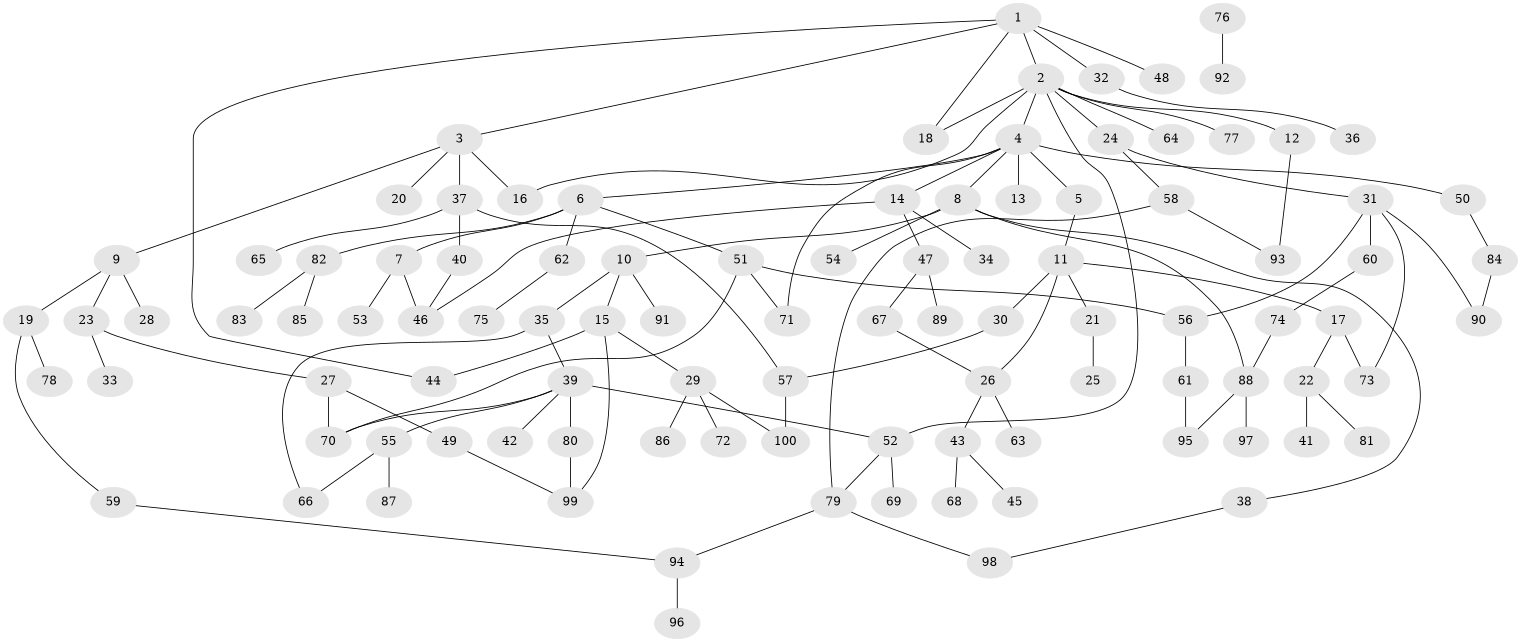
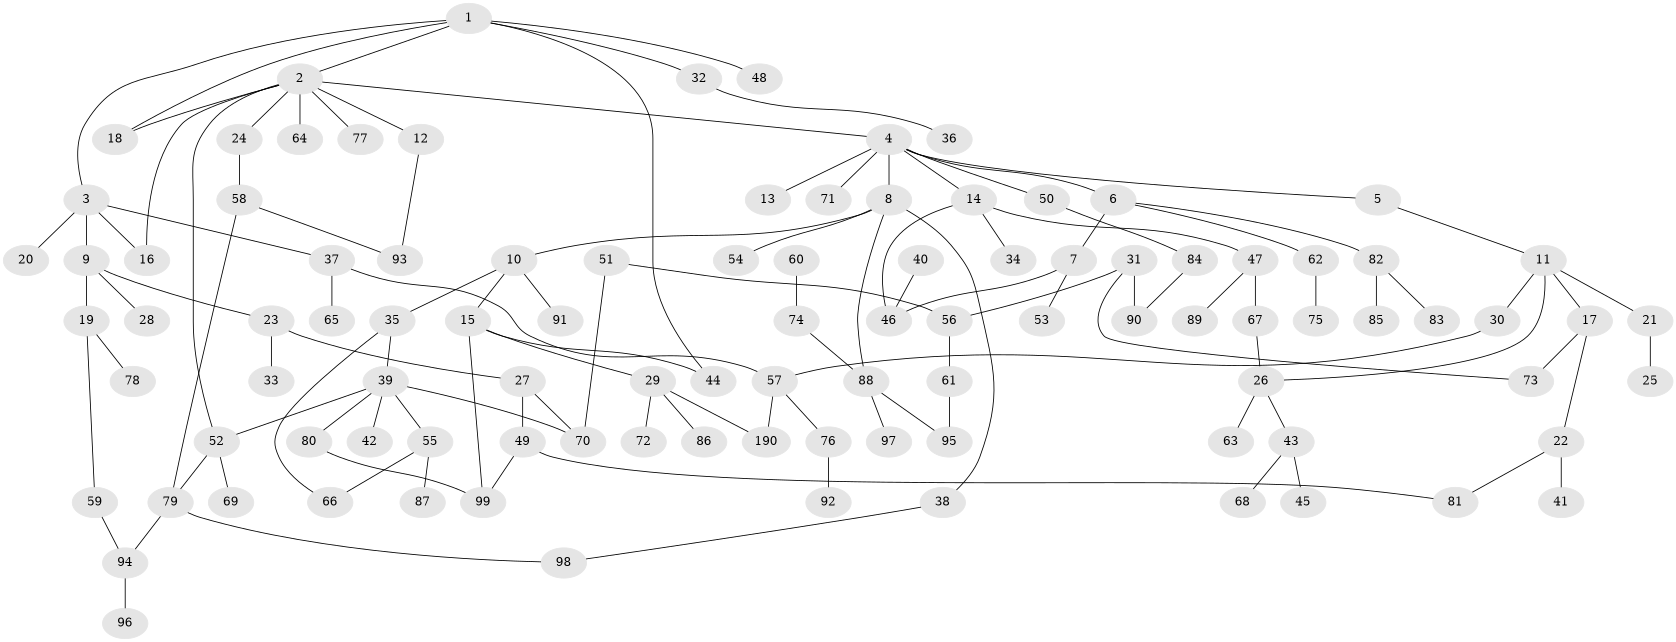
edge "24" -- "31": removed
edge "37" -- "40": removed
edge "6" -- "51": removed
edge "31" -- "60": removed
edge "51" -- "71": removed
edge "57" -- "76": added
node "100": label "100" -> "190"
edge "49" -- "81": added
